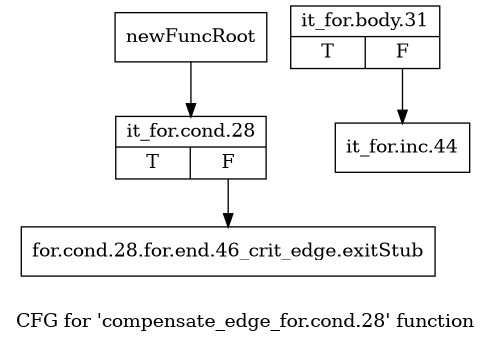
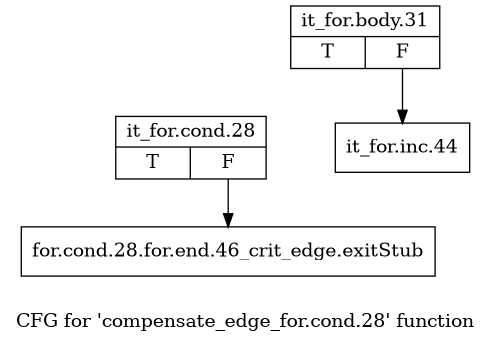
node "newFuncRoot": removed
